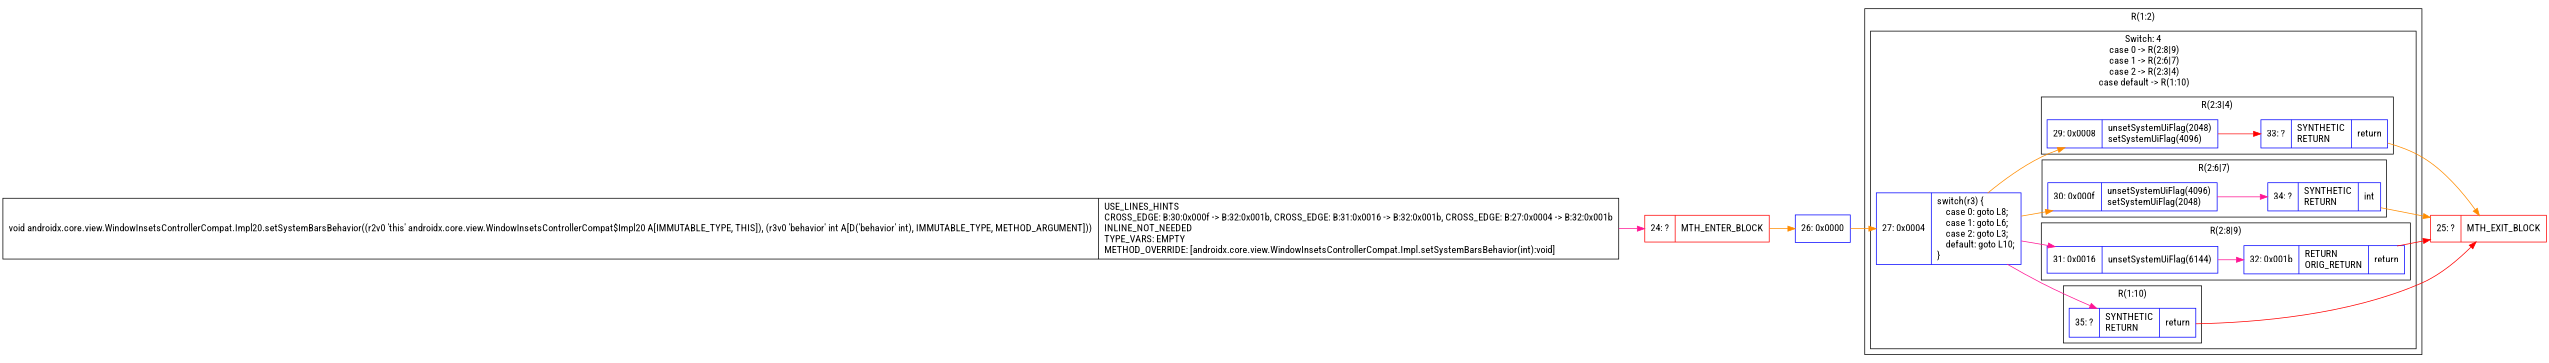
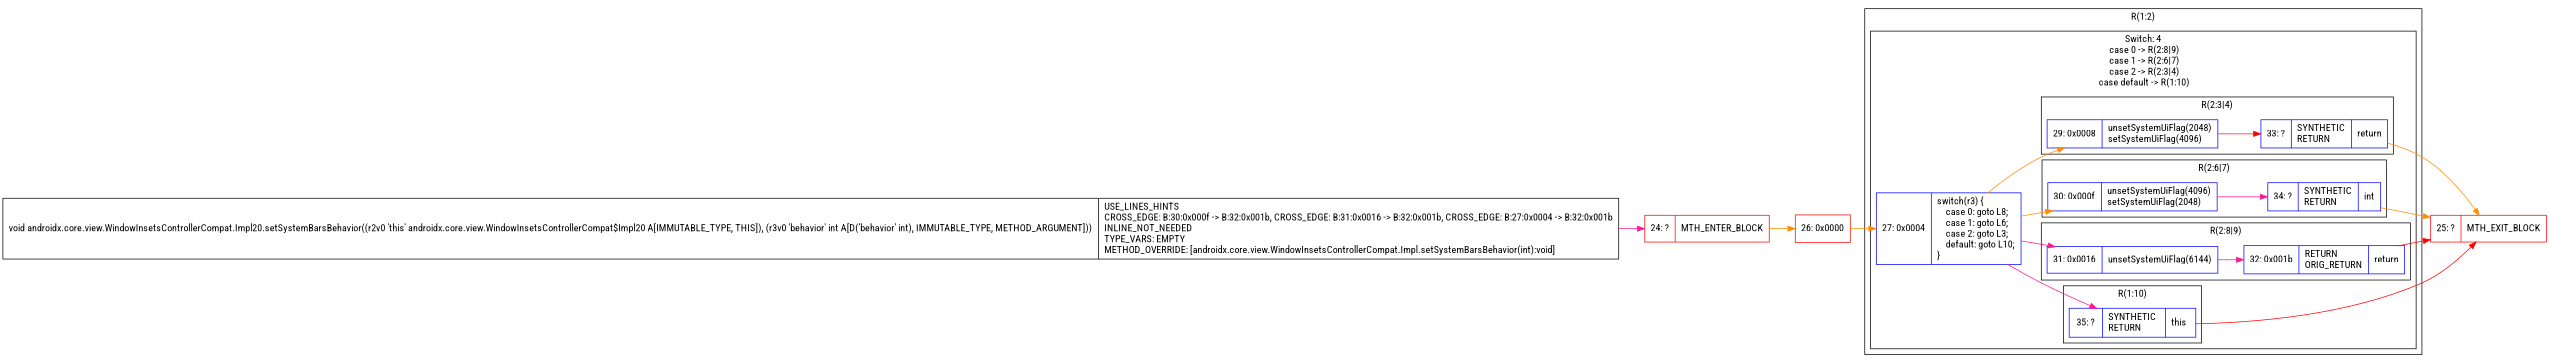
node "26: 0x0000": color blue -> red
node "35: ?": text "return" -> "this"
